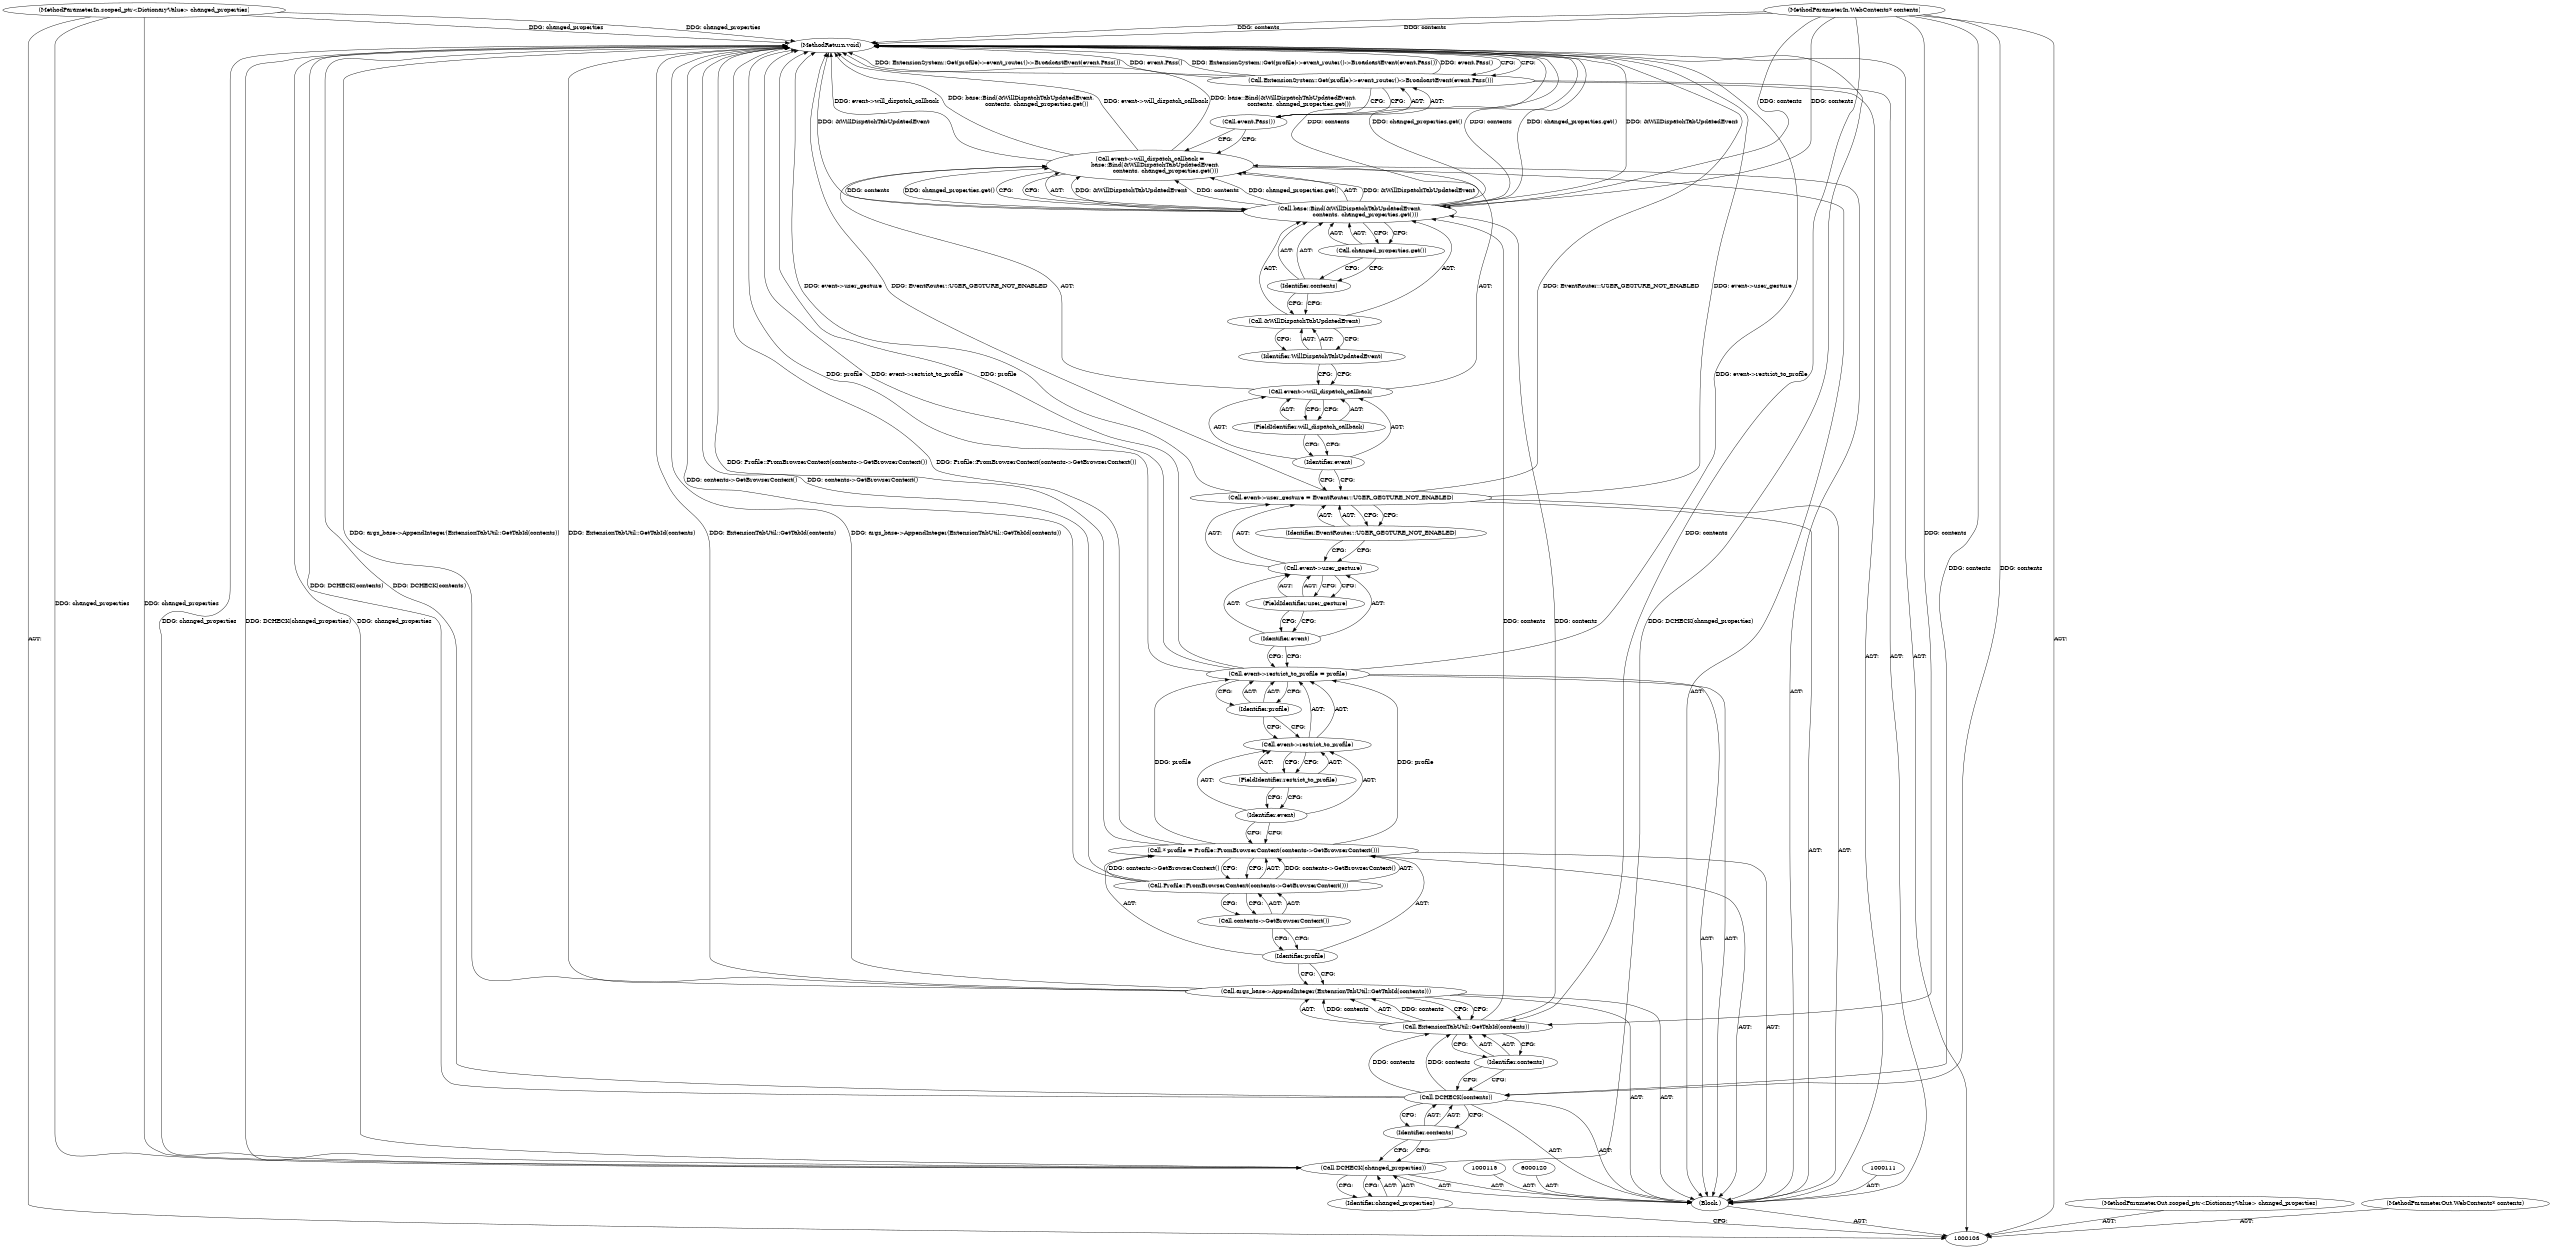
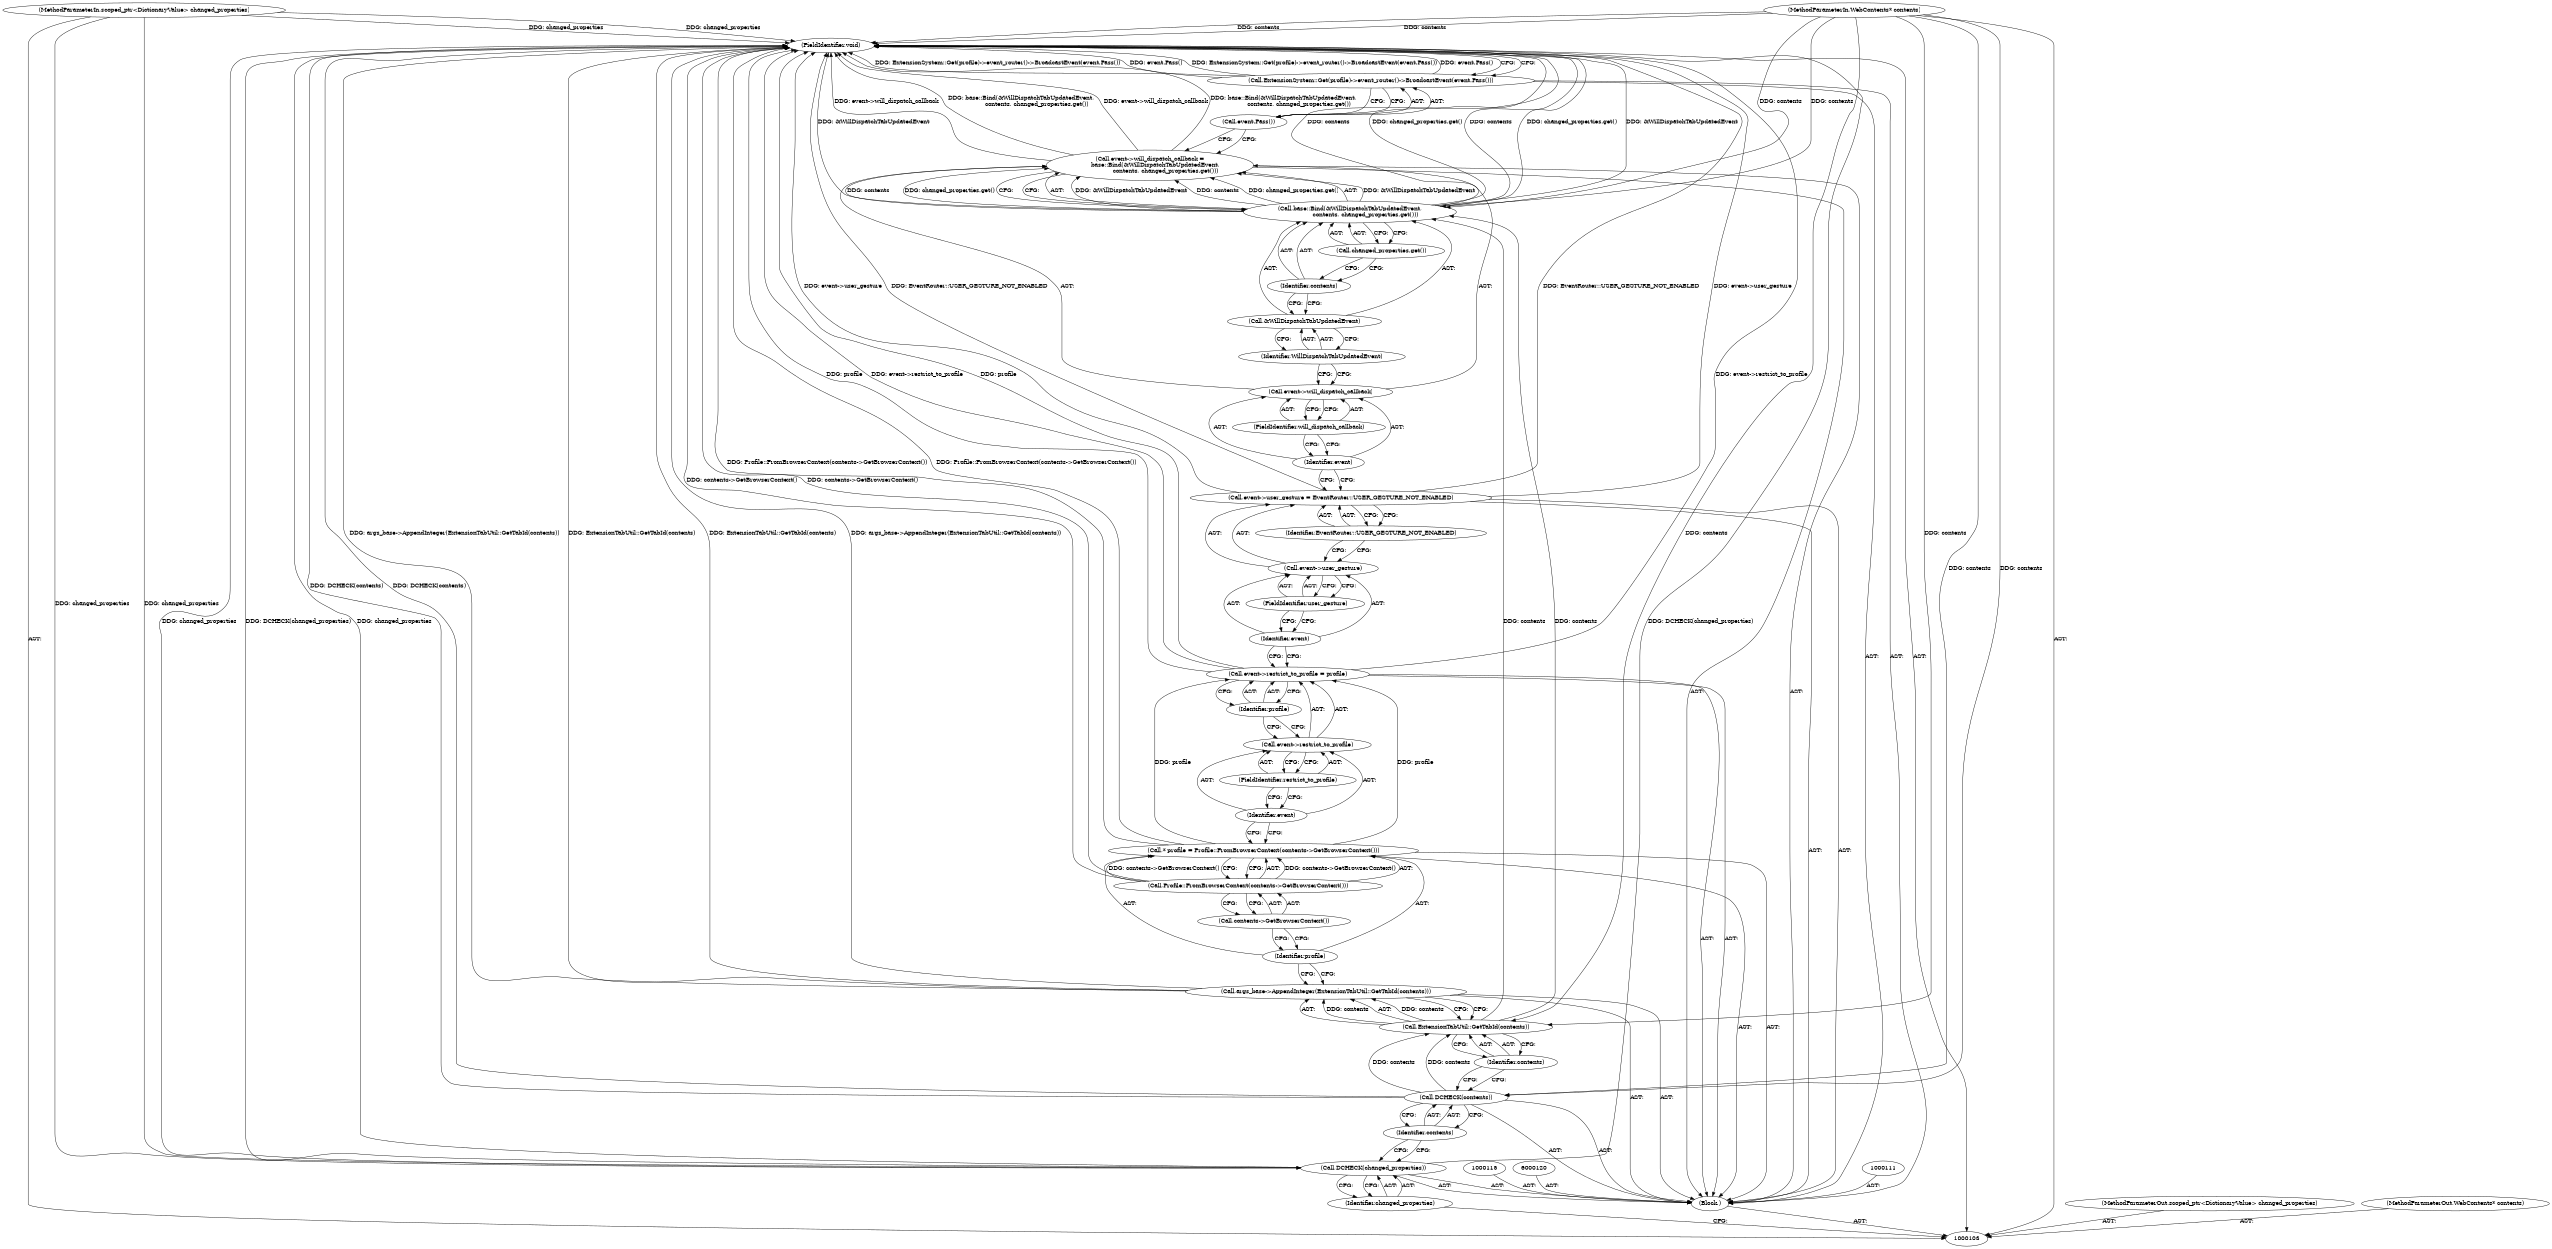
node "(MethodReturn,void)": label "(MethodReturn,void)" -> "(FieldIdentifier,void)"
